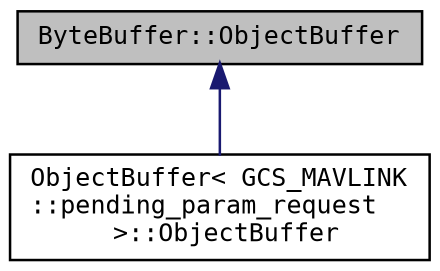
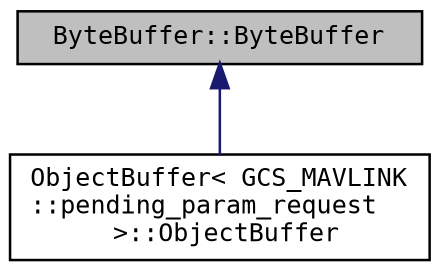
node "ByteBuffer::ObjectBuffer": label "ByteBuffer::ObjectBuffer" -> "ByteBuffer::ByteBuffer"
